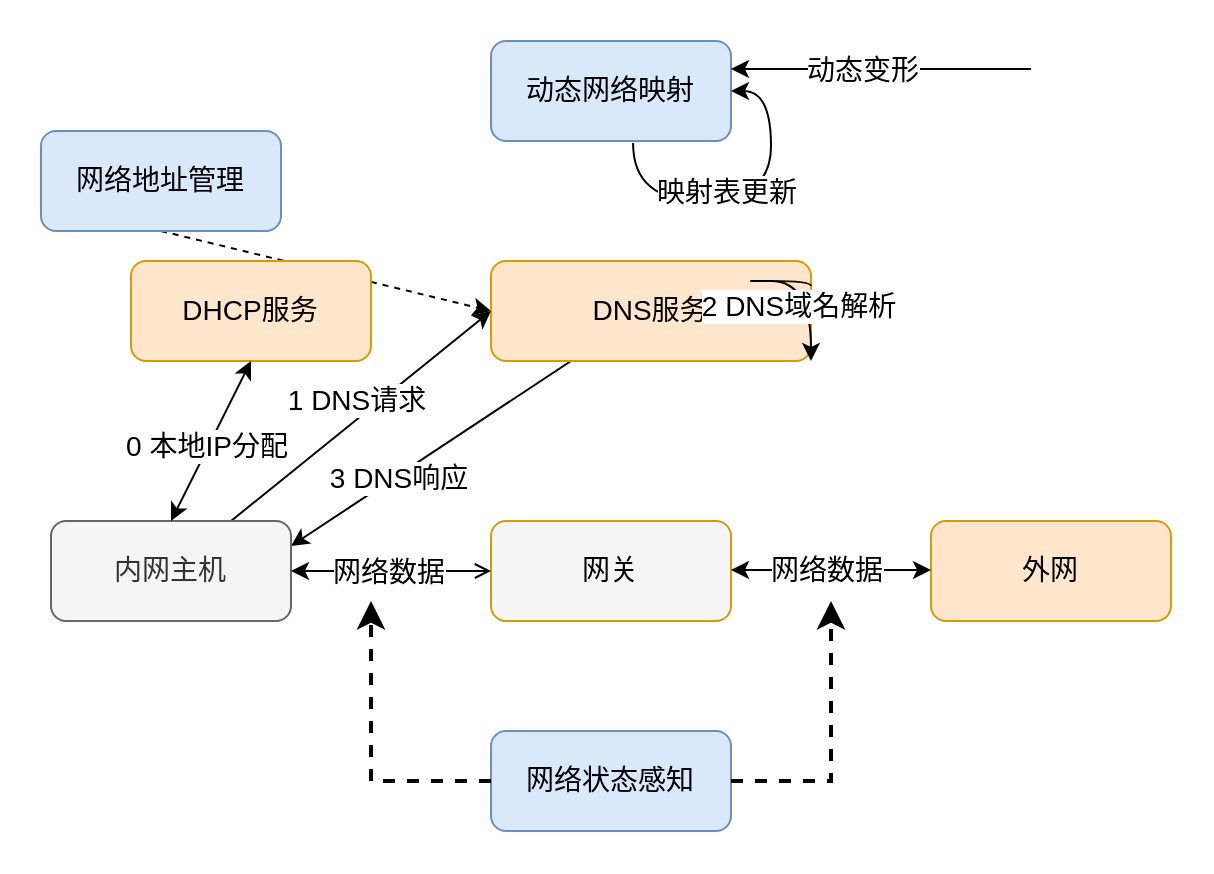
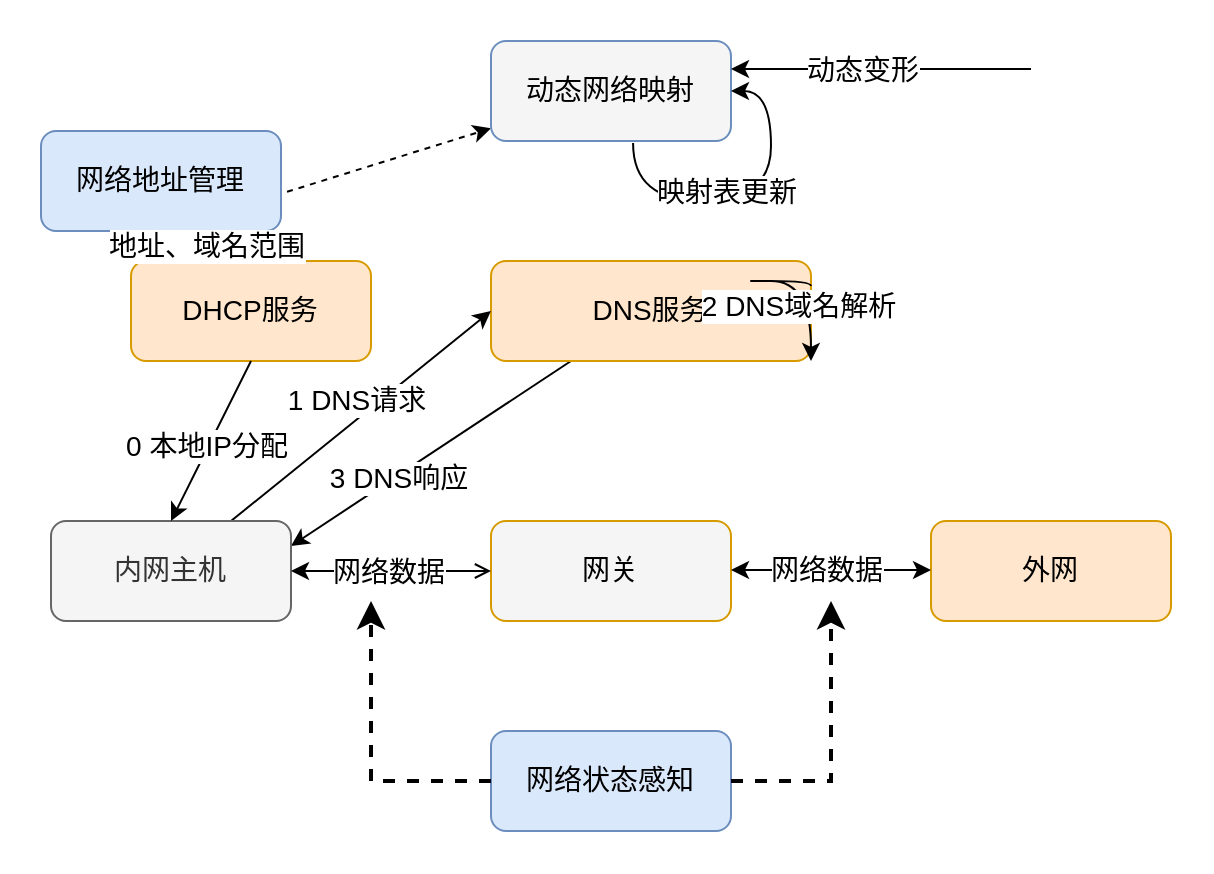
node "动态网络映射": fillcolor #dae8fc -> #f5f5f5
edge "网络地址管理" -> "DHCP服务": added, label "地址、域名范围"
edge "网络地址管理" -> "DNS服务": now "网络地址管理" -> "动态网络映射"
edge "DHCP服务" -- "内网主机": arrowhead classic -> none
